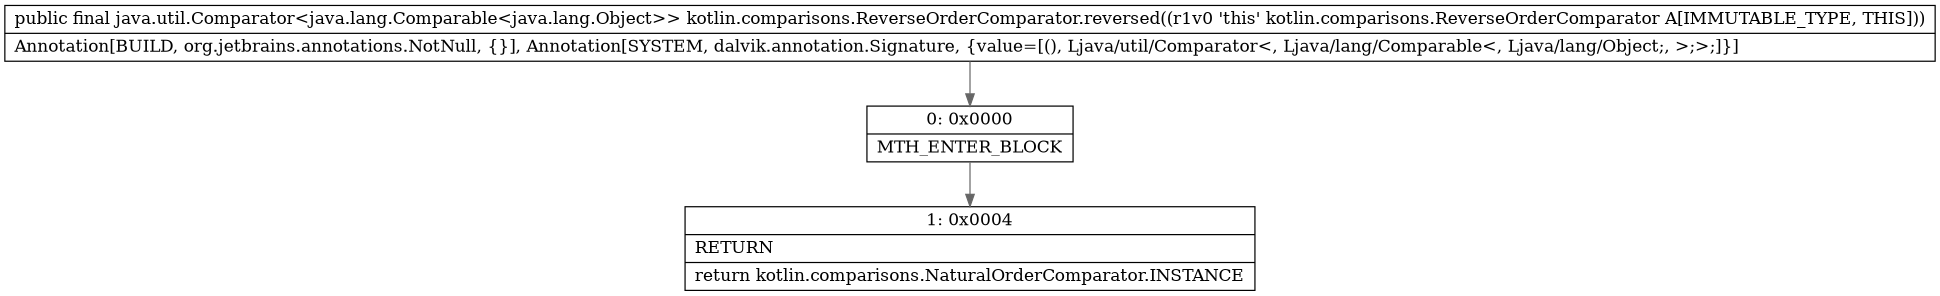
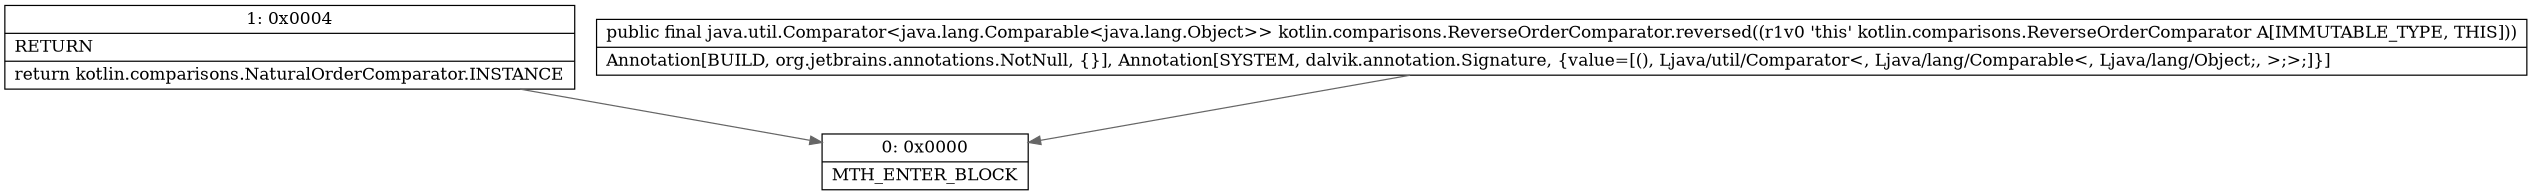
edge "0: 0x0000" -> "1: 0x0004": reversed
